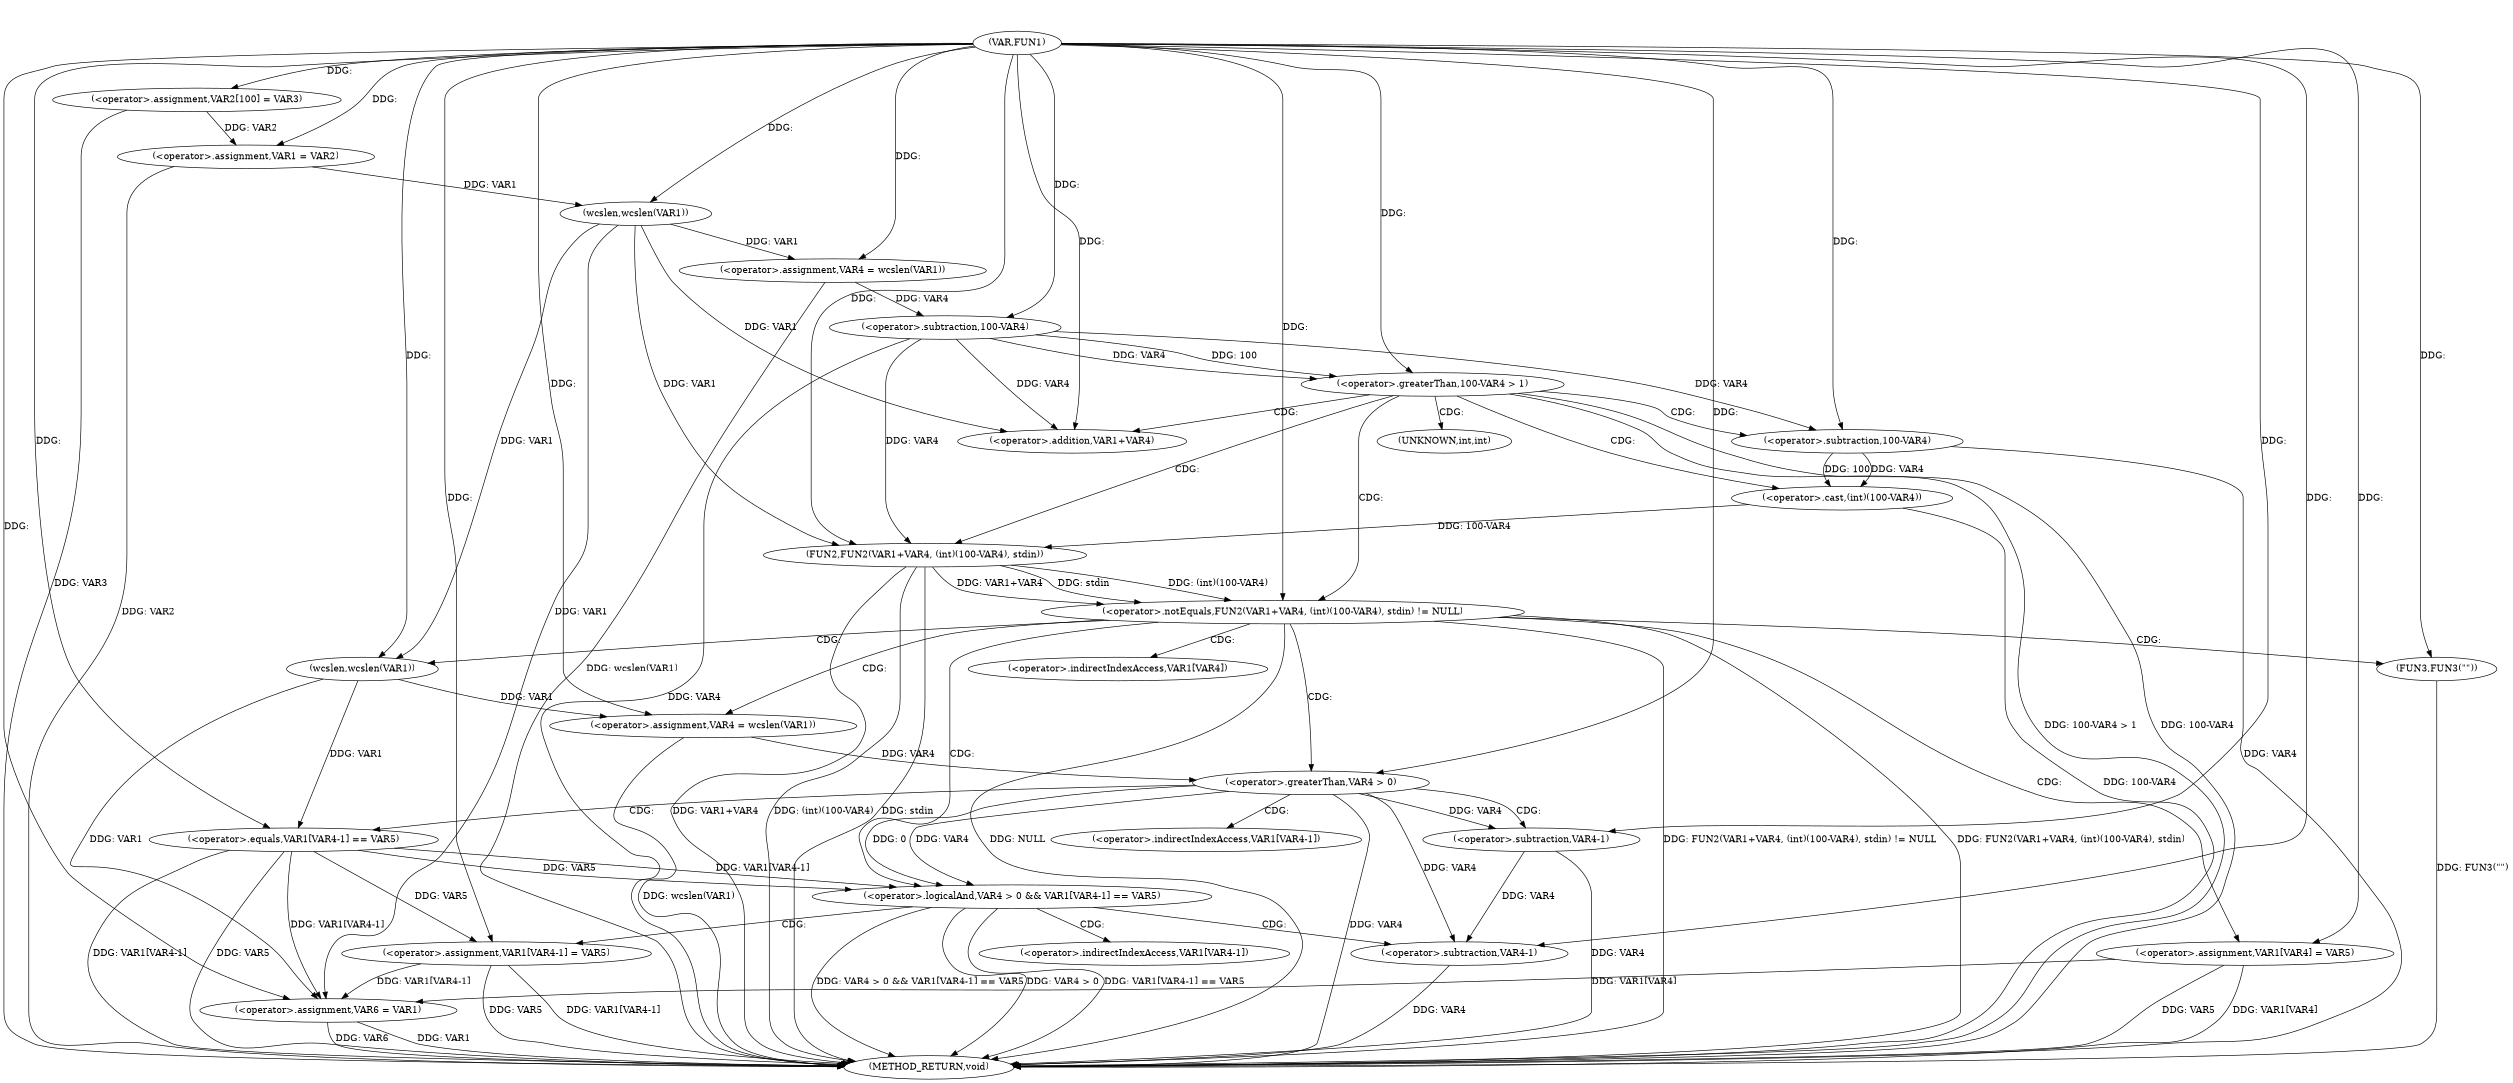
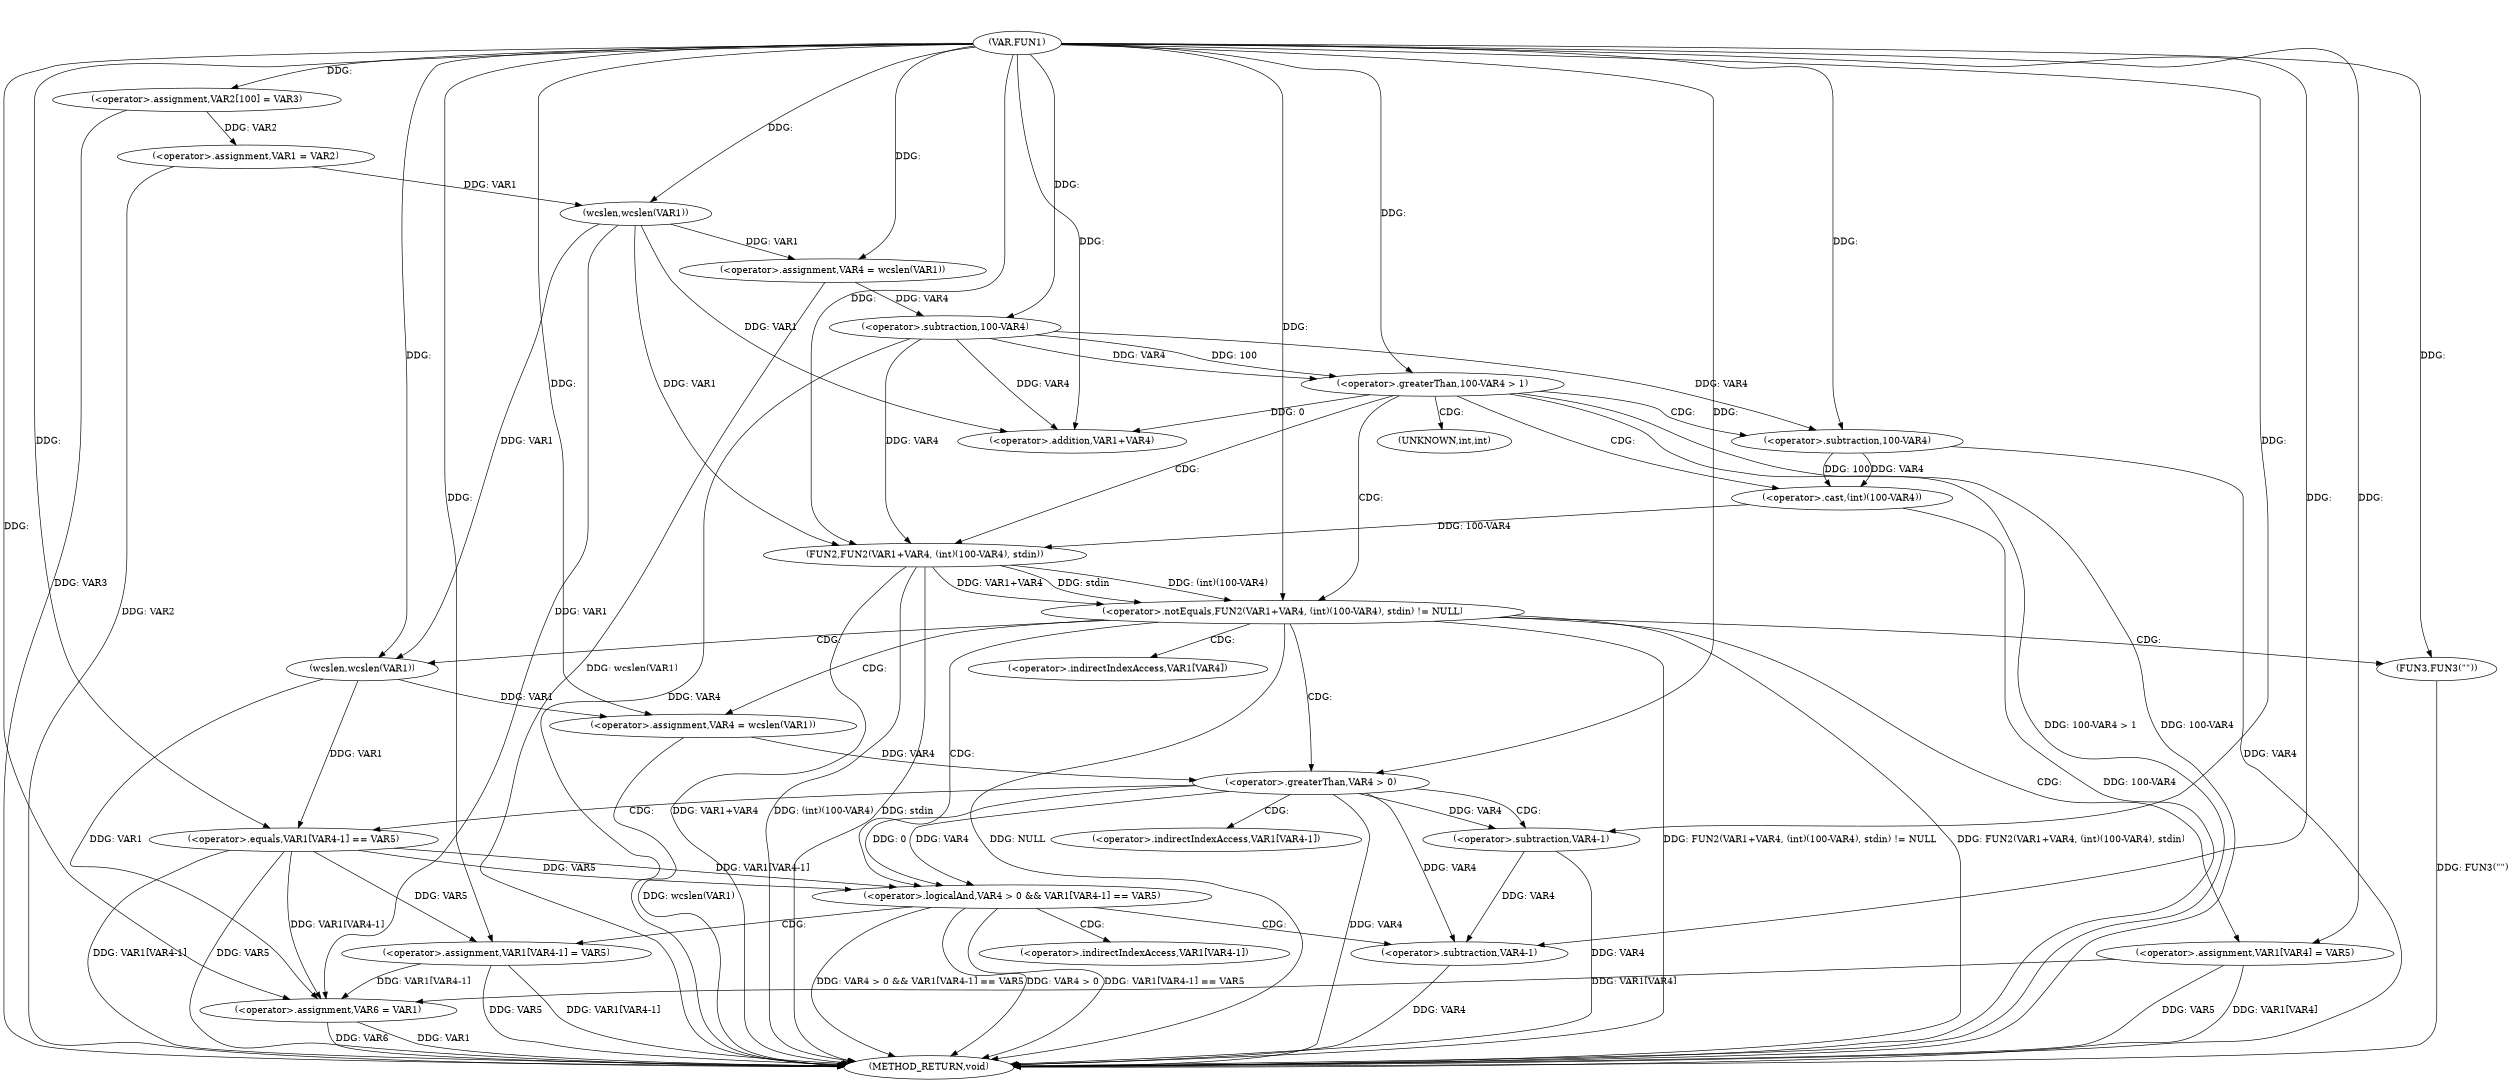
edge "(VAR,FUN1)" -> "(<operator>.assignment,VAR1 = VAR2)": removed, label "DDG:"
edge "(<operator>.greaterThan,100-VAR4 > 1)" -> "(<operator>.addition,VAR1+VAR4)": label "CDG: " -> "DDG: 0"
